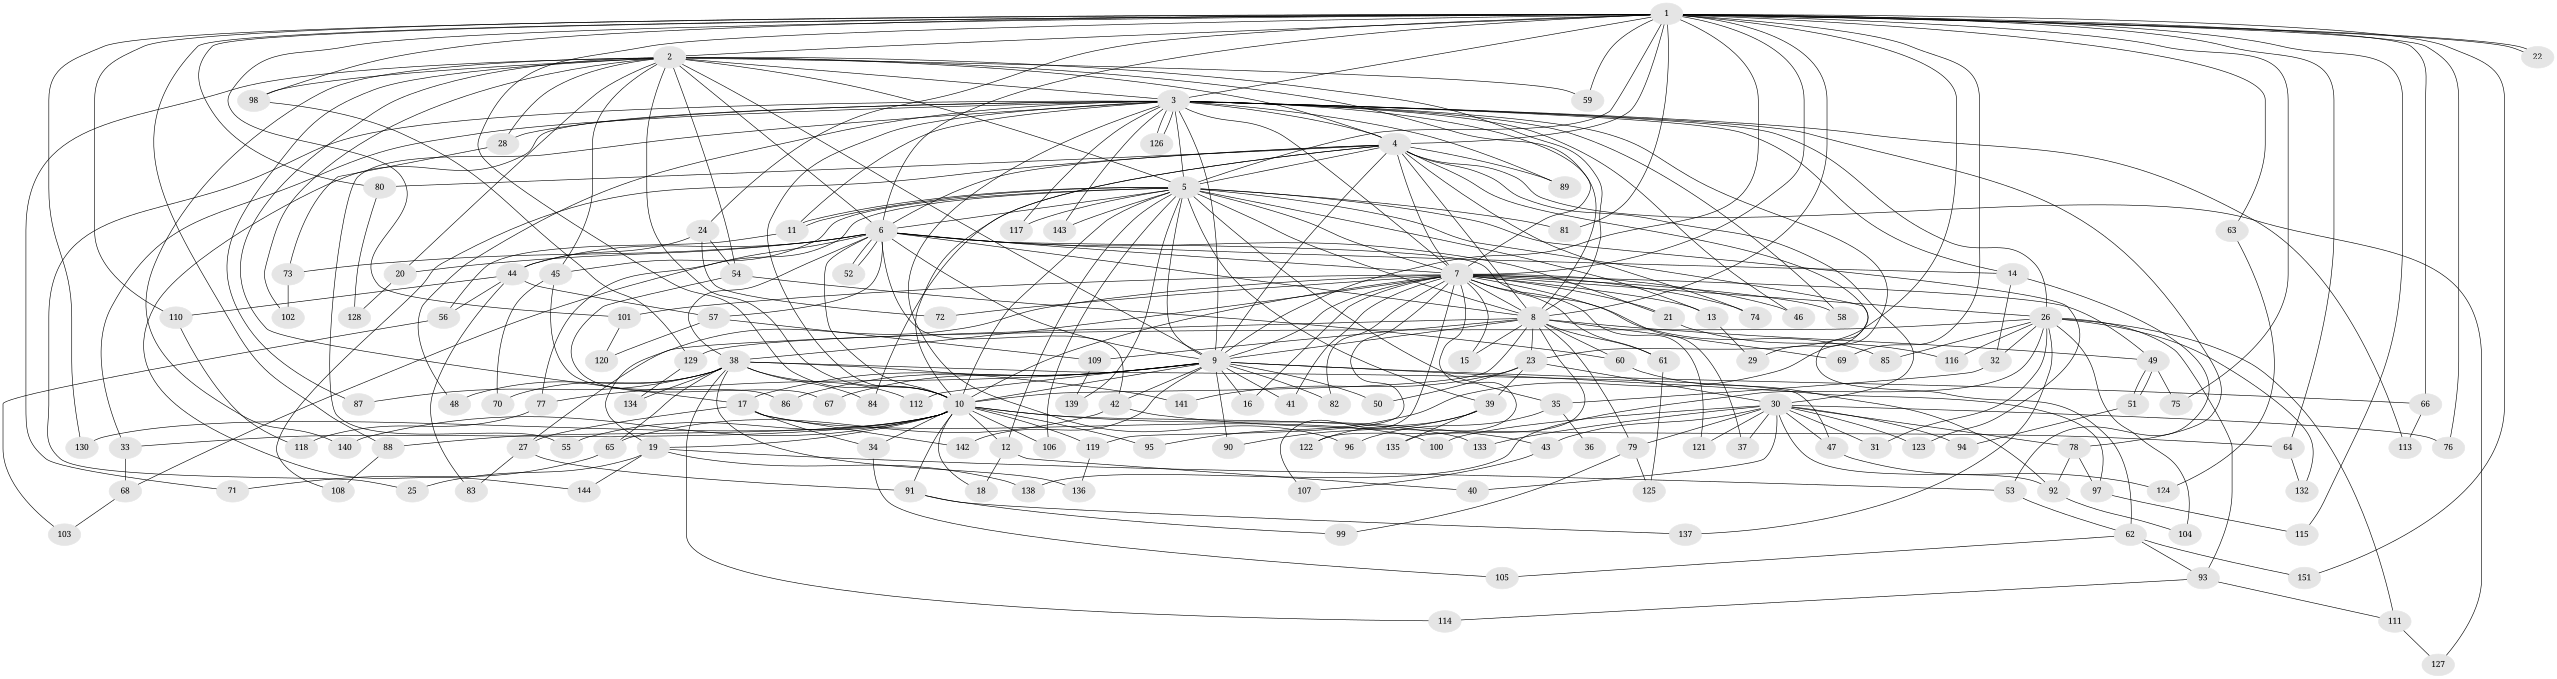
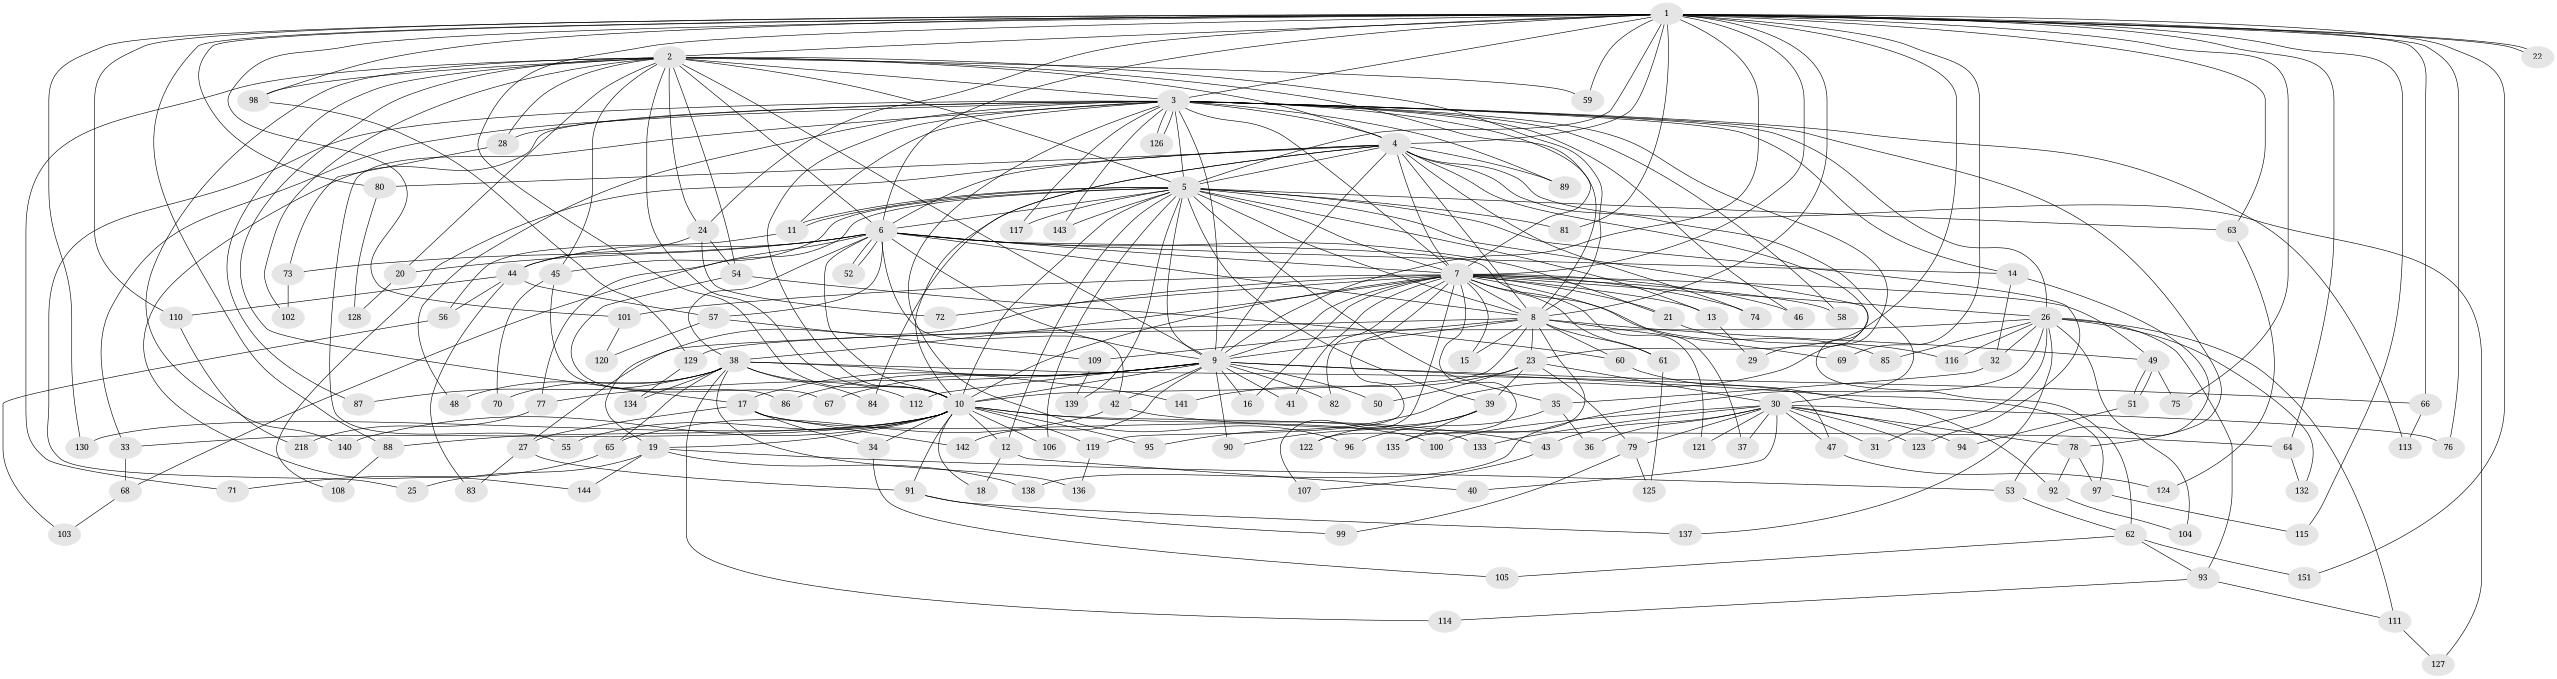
edge "2" -- "24": added
edge "5" -- "63": added
edge "8" -- "79": now "23" -- "79"
node "118": label "118" -> "218"
edge "30" -- "92": now "30" -- "36"
